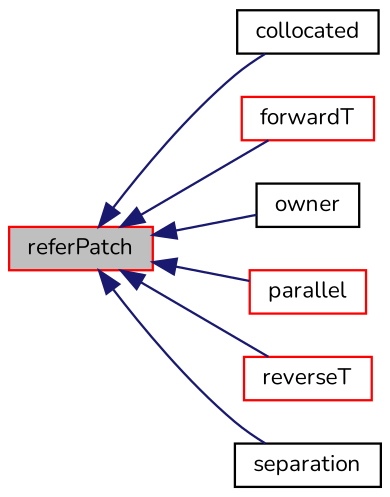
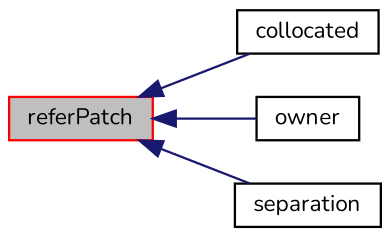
node "forwardT": removed
node "parallel": removed
node "reverseT": removed
